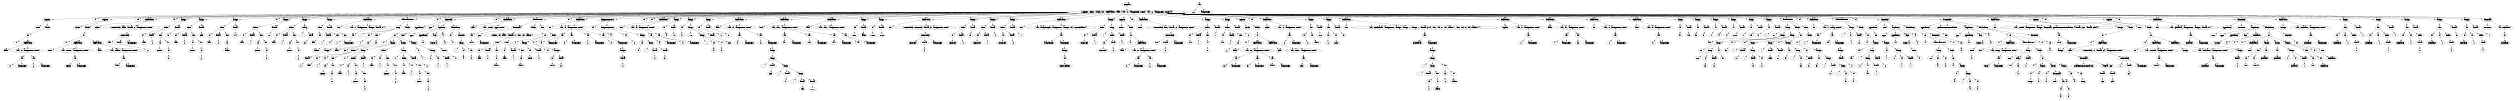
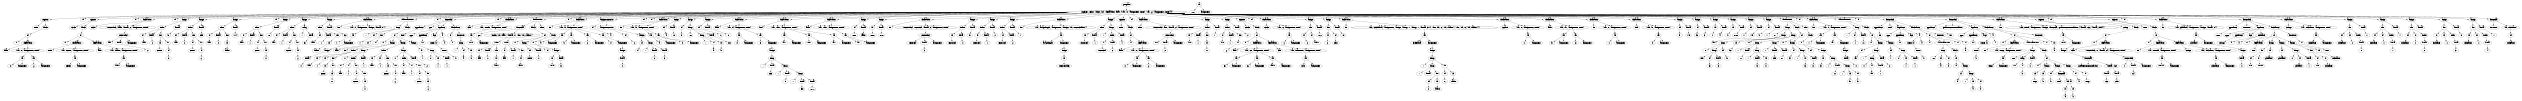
node "('var', 'result', ('type', None))": label "('var', 'result', ('type', None))" -> "('var', 'result', ('assignment', None))"
node "('var', 'i', ('unary', None))": label "('var', 'i', ('unary', None))" -> "('var', 'i', ('assignment', None))"
node "('var', 'color', ('assignment', None))": label "('var', 'color', ('assignment', None))" -> "('var', 'statement', ('assignment', None))"
